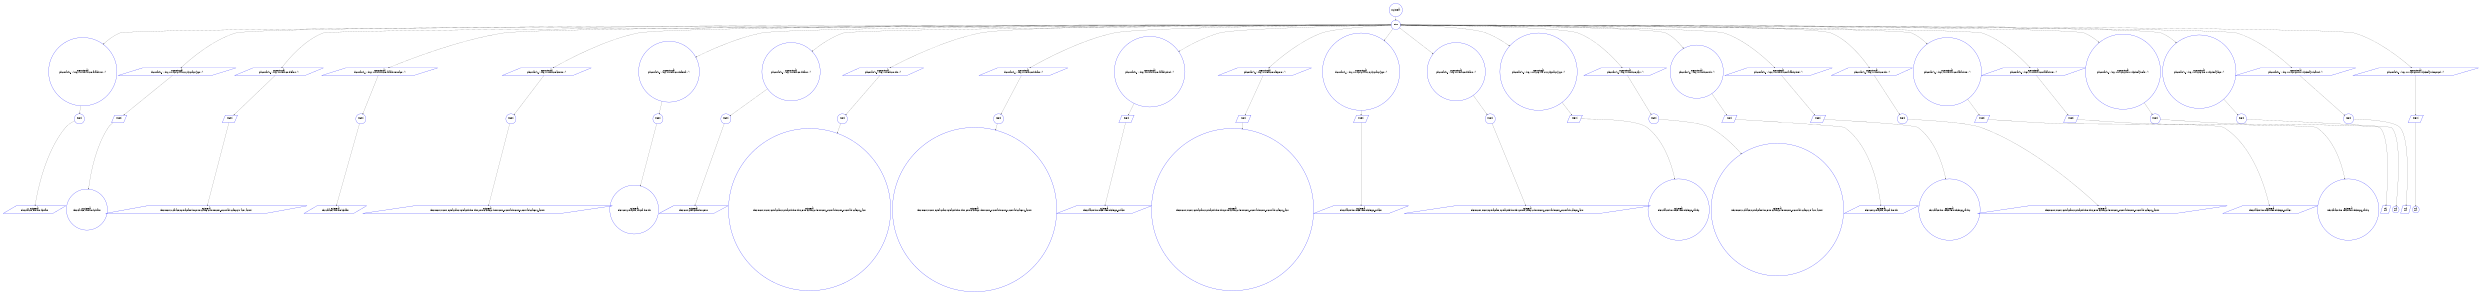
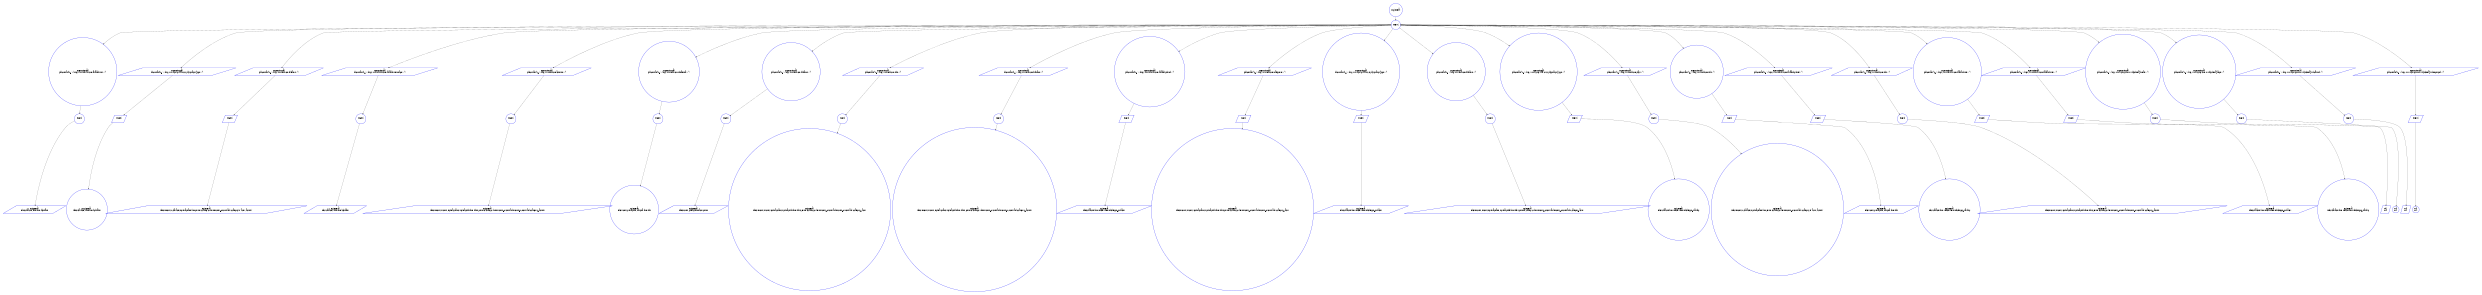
node "Union": label "Union" -> "LogProj"
node "LogSQLEval select nconst, primaryName from person": label "LogSQLEval select nconst, primaryName from person" -> "LogSQLEval select nconst, primaryName actor person"
